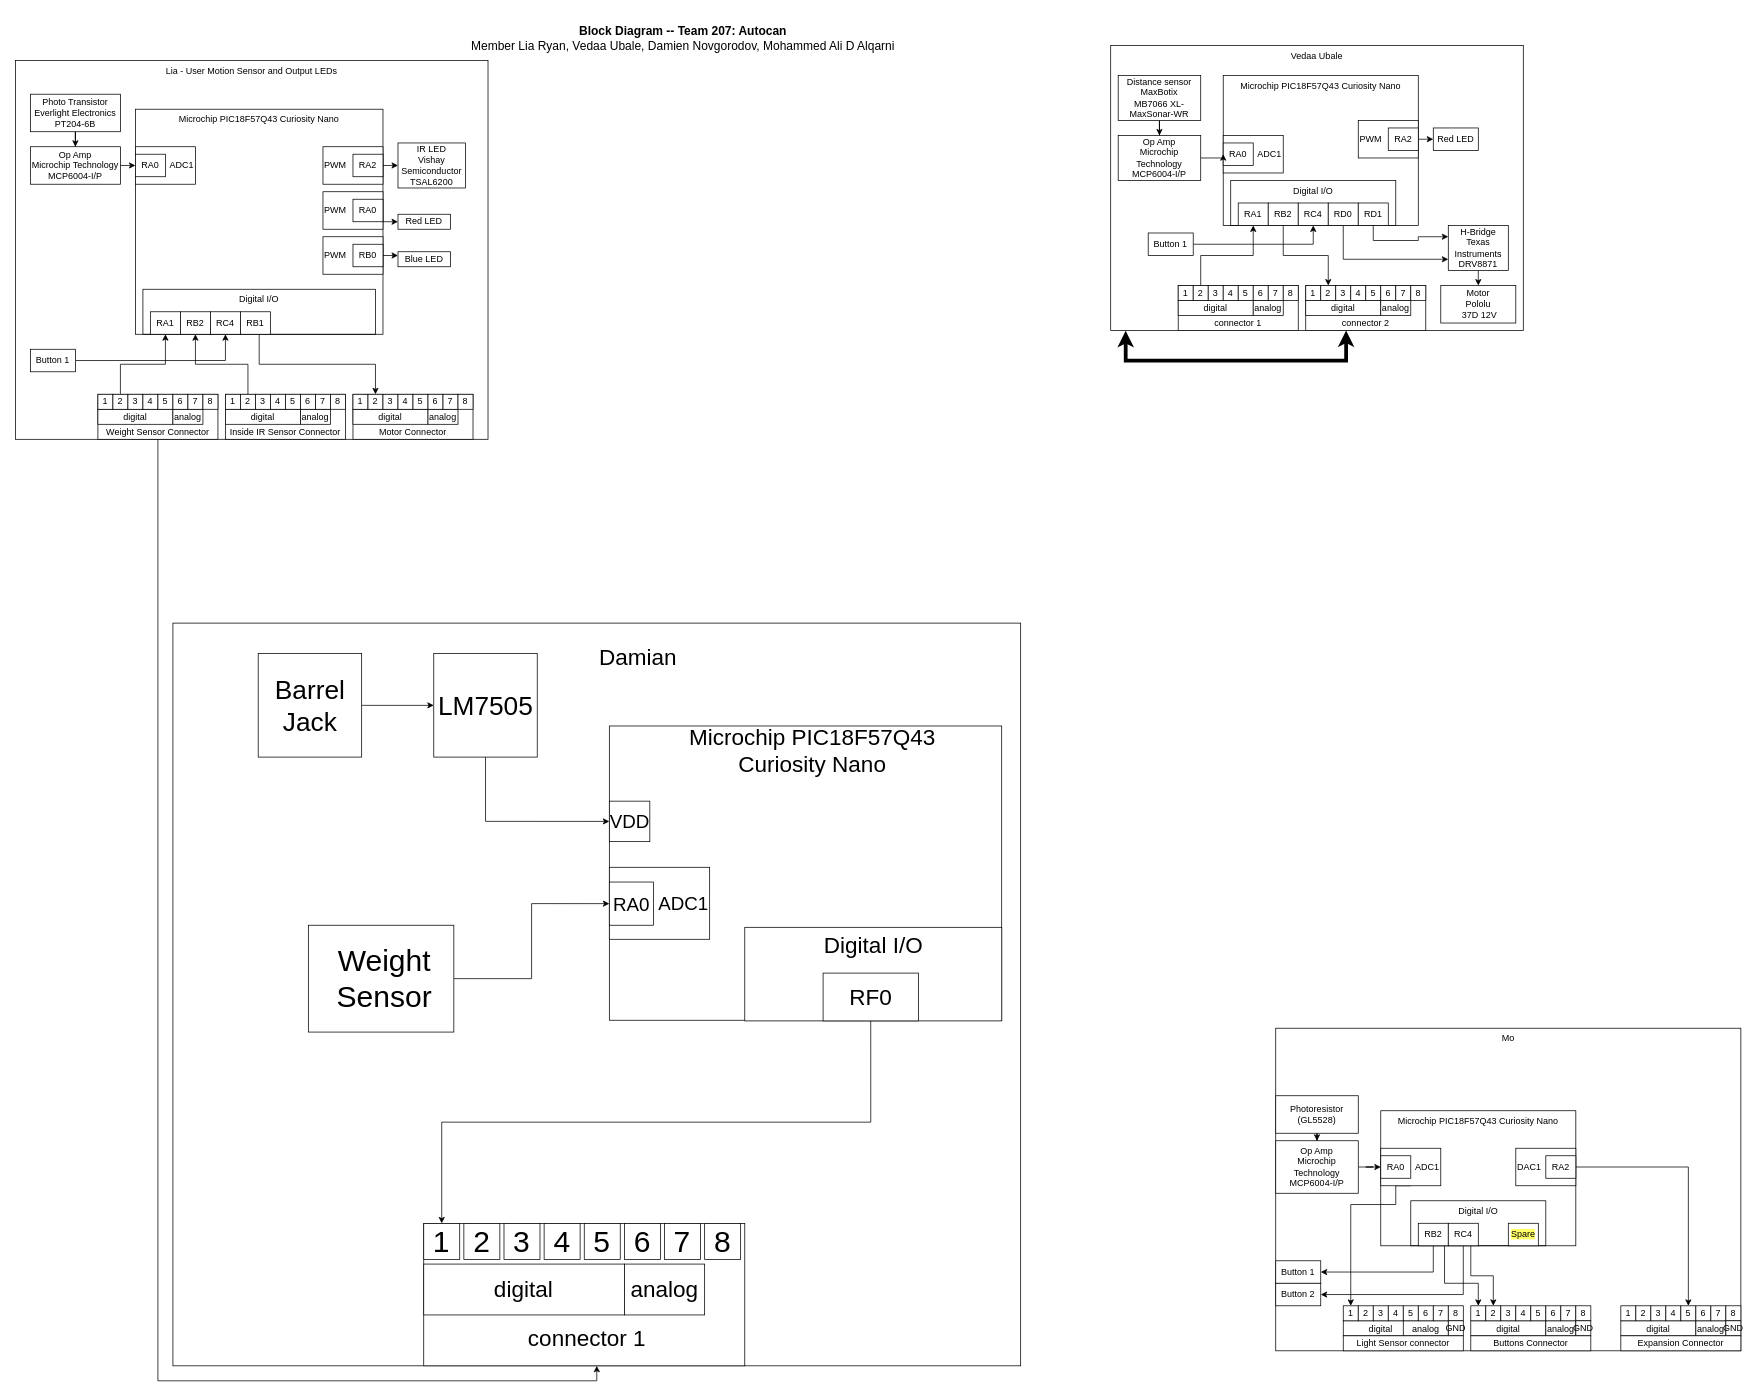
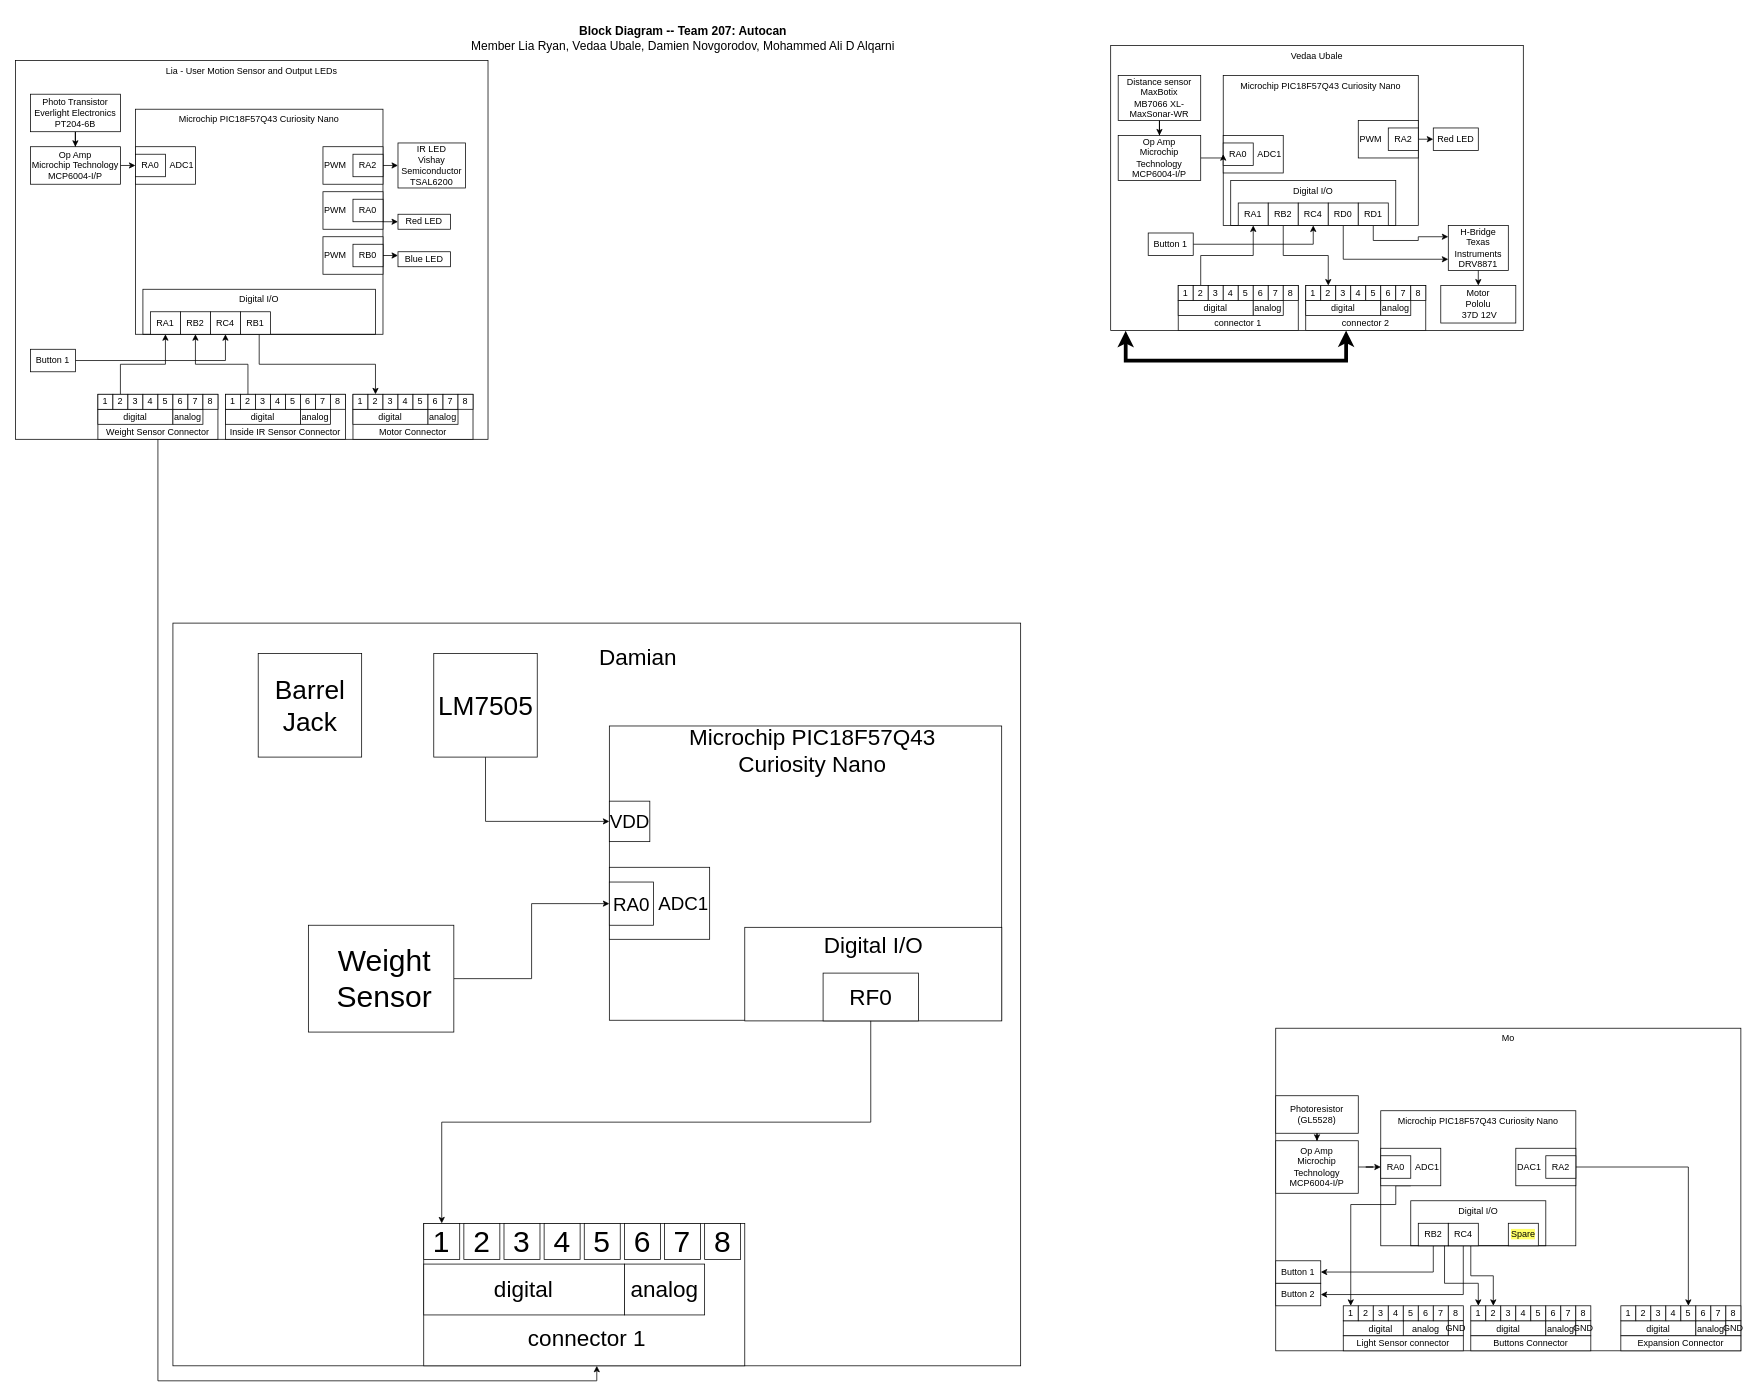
edge "Barrel Jack" -> "LM7505": removed
